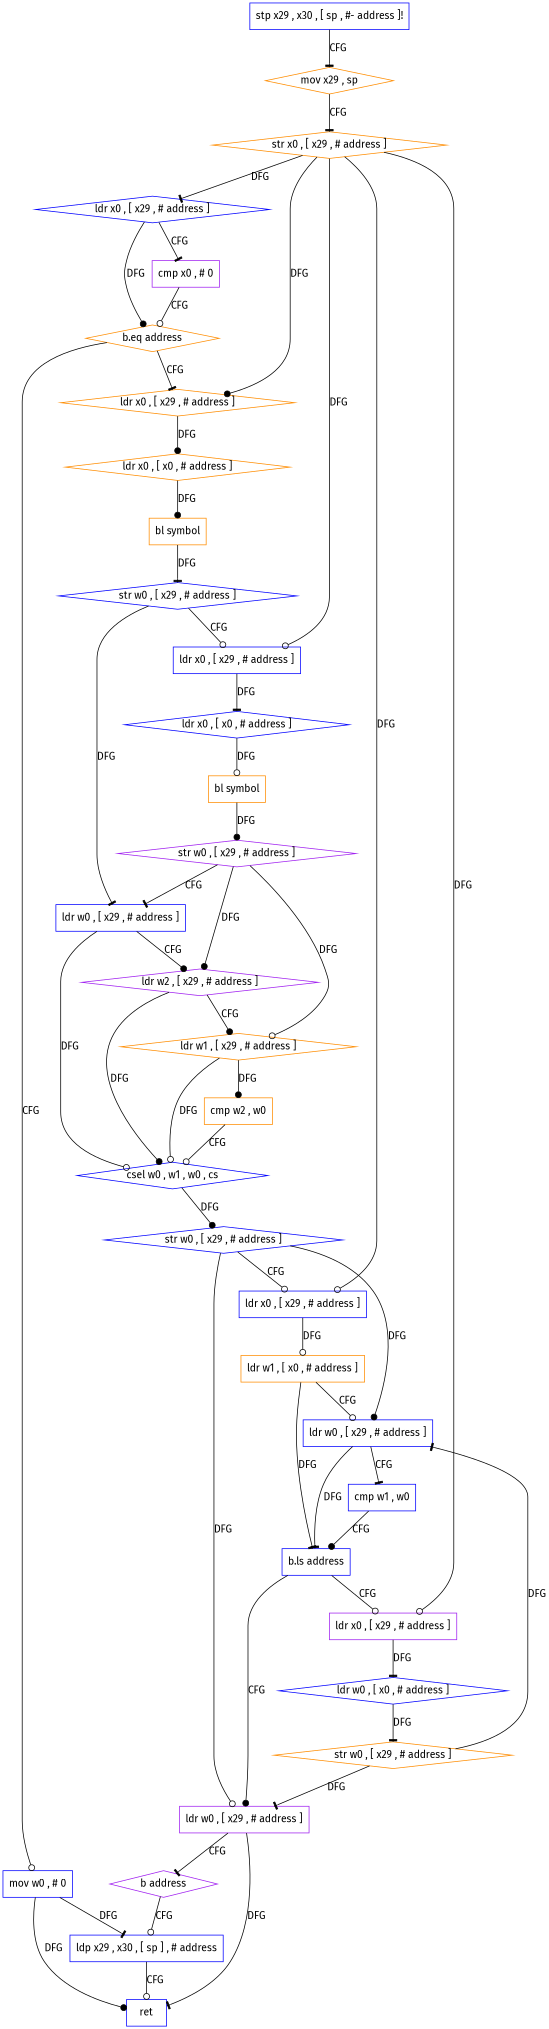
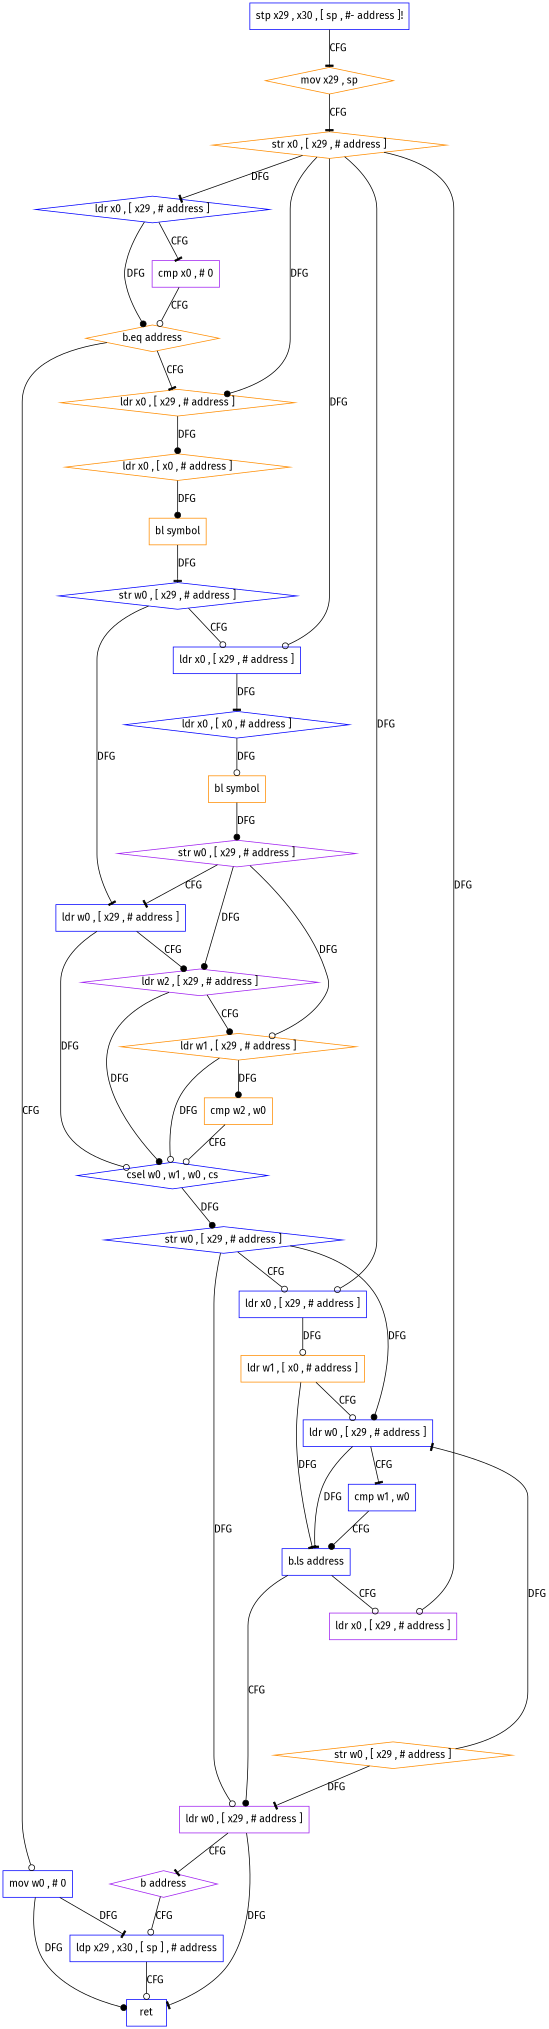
node "ldr w0 , [ x0 , # address ]": removed
